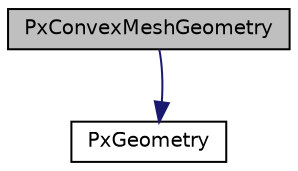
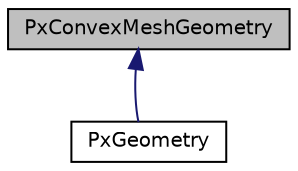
edge "PxConvexMeshGeometry" -> "PxGeometry": reversed
